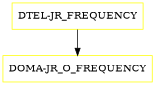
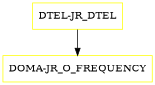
node "DTEL-JR_FREQUENCY": label "DTEL-JR_FREQUENCY" -> "DTEL-JR_DTEL"
